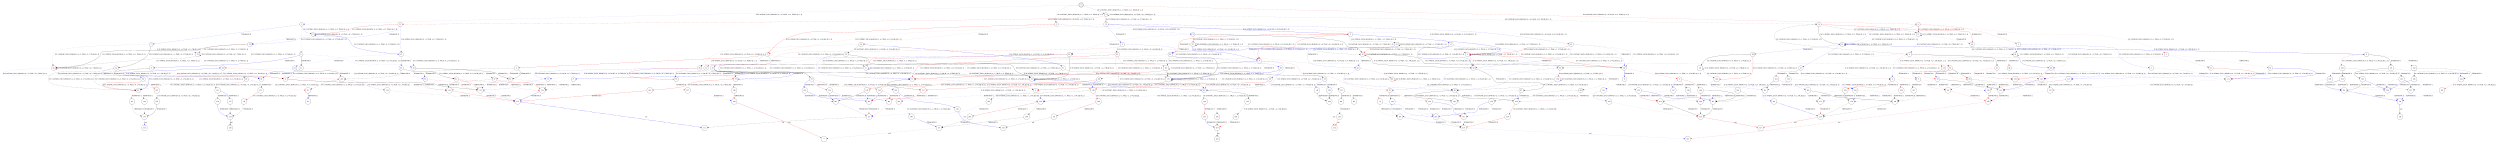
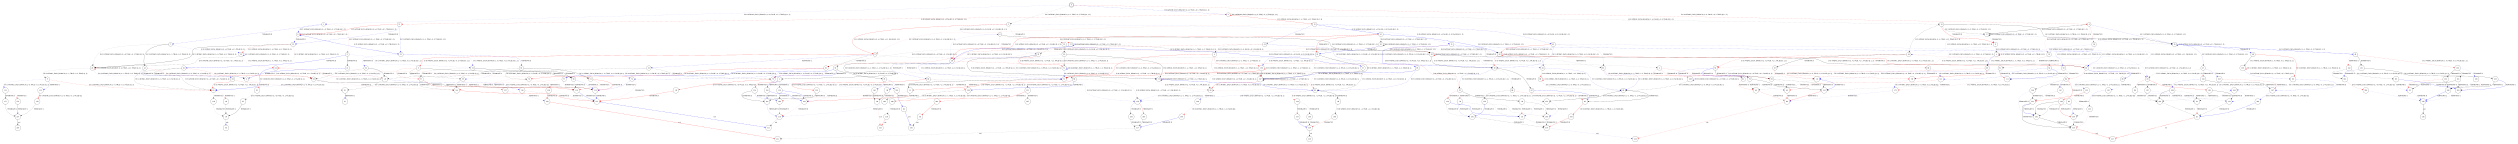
edge "74" -> "115": now "74" -> "173"
edge "152" -> "202": now "201" -> "202"
